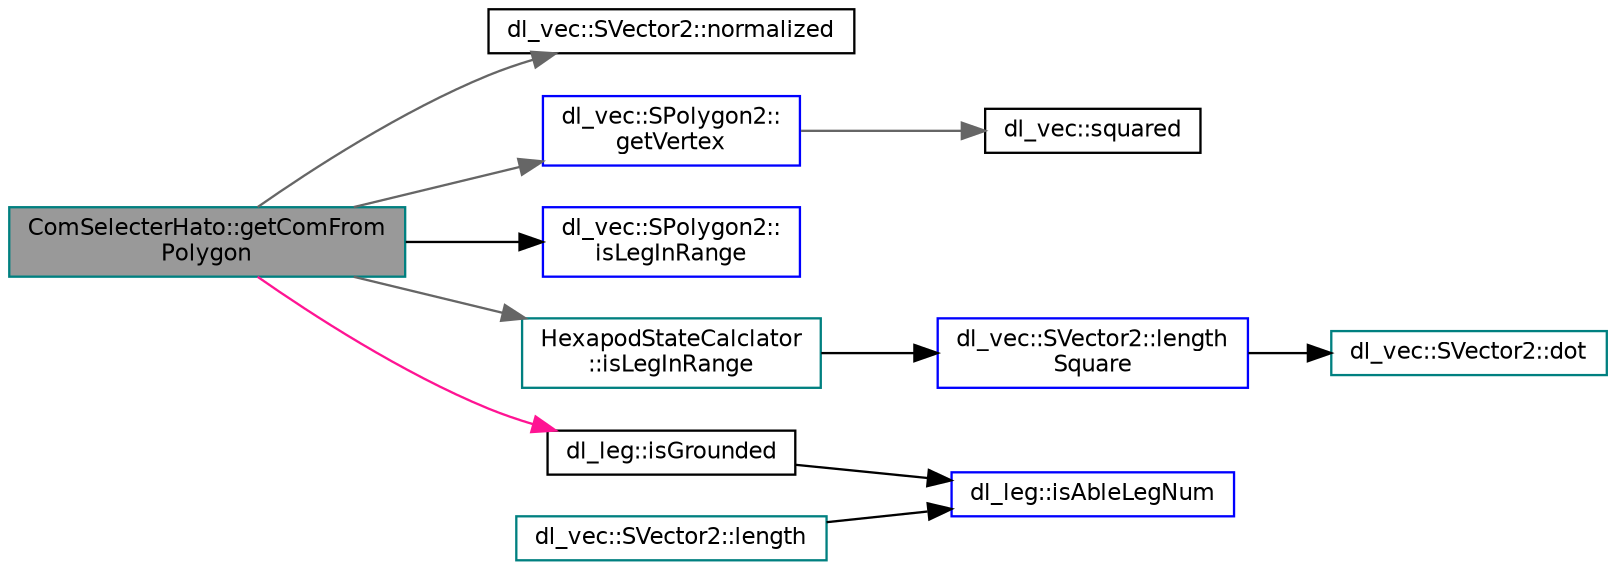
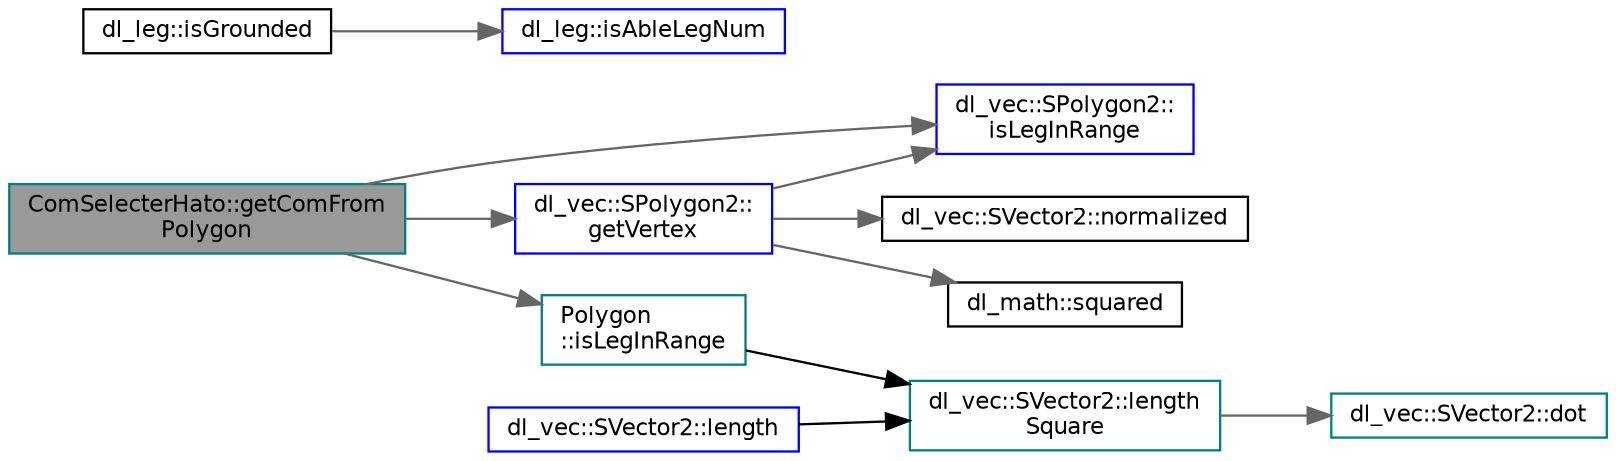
edge "ComSelecterHato::getComFrom Polygon" -> "dl_vec::SVector2::normalized": now "dl_vec::SPolygon2:: getVertex" -> "dl_vec::SVector2::normalized"
node "dl_vec::squared": label "dl_vec::squared" -> "dl_math::squared"
edge "dl_vec::SPolygon2:: getVertex" -> "dl_vec::SPolygon2:: isLegInRange": added
edge "ComSelecterHato::getComFrom Polygon" -> "dl_vec::SPolygon2:: isLegInRange": color black -> gray40
node "HexapodStateCalclator ::isLegInRange": label "HexapodStateCalclator ::isLegInRange" -> "Polygon ::isLegInRange"
node "dl_vec::SVector2::length Square": color blue -> teal
edge "dl_vec::SVector2::length Square" -> "dl_vec::SVector2::dot": color black -> gray40
edge "ComSelecterHato::getComFrom Polygon" -> "dl_leg::isGrounded": removed
edge "dl_leg::isGrounded" -> "dl_leg::isAbleLegNum": color black -> gray40
edge "dl_vec::SVector2::length" -> "dl_leg::isAbleLegNum": now "dl_vec::SVector2::length" -> "dl_vec::SVector2::length Square"
node "dl_vec::SVector2::length": color teal -> blue
